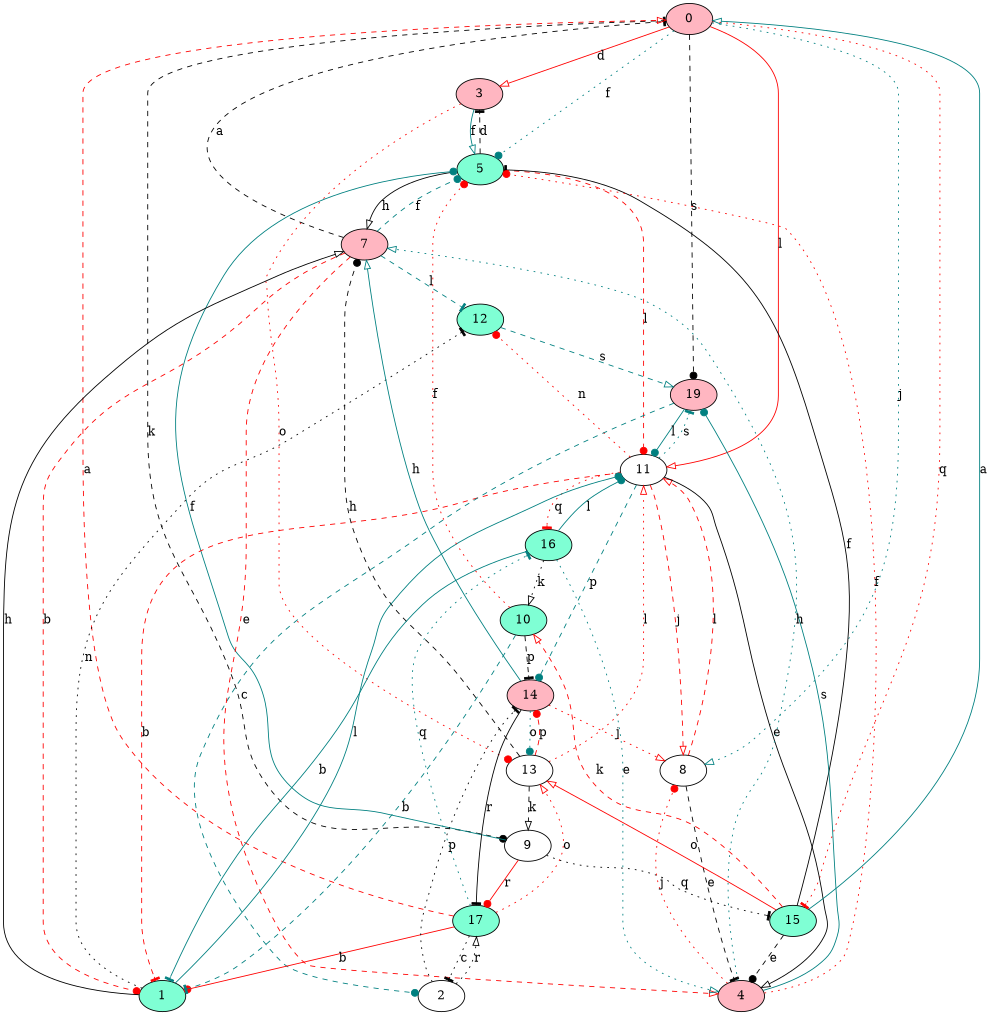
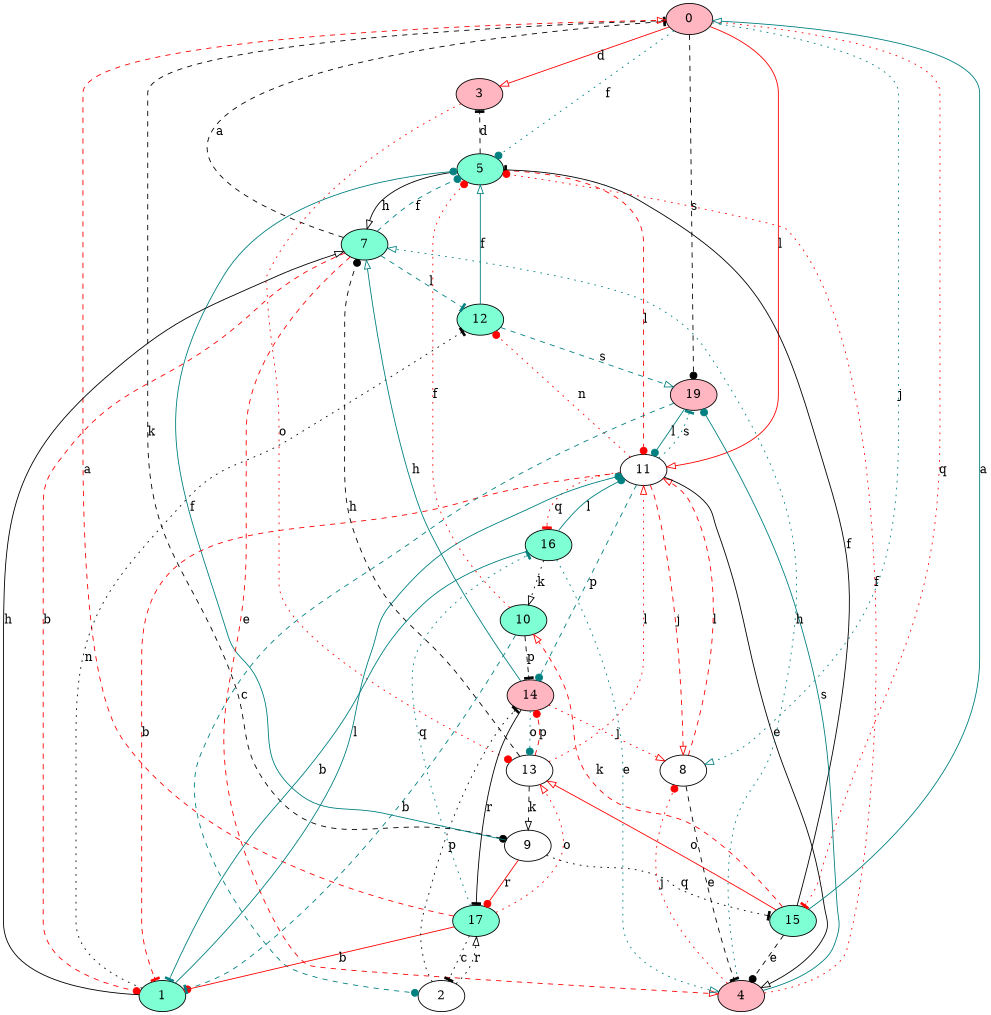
edge "3" -> "5": now "12" -> "5"
node "7": fillcolor lightpink -> aquamarine
